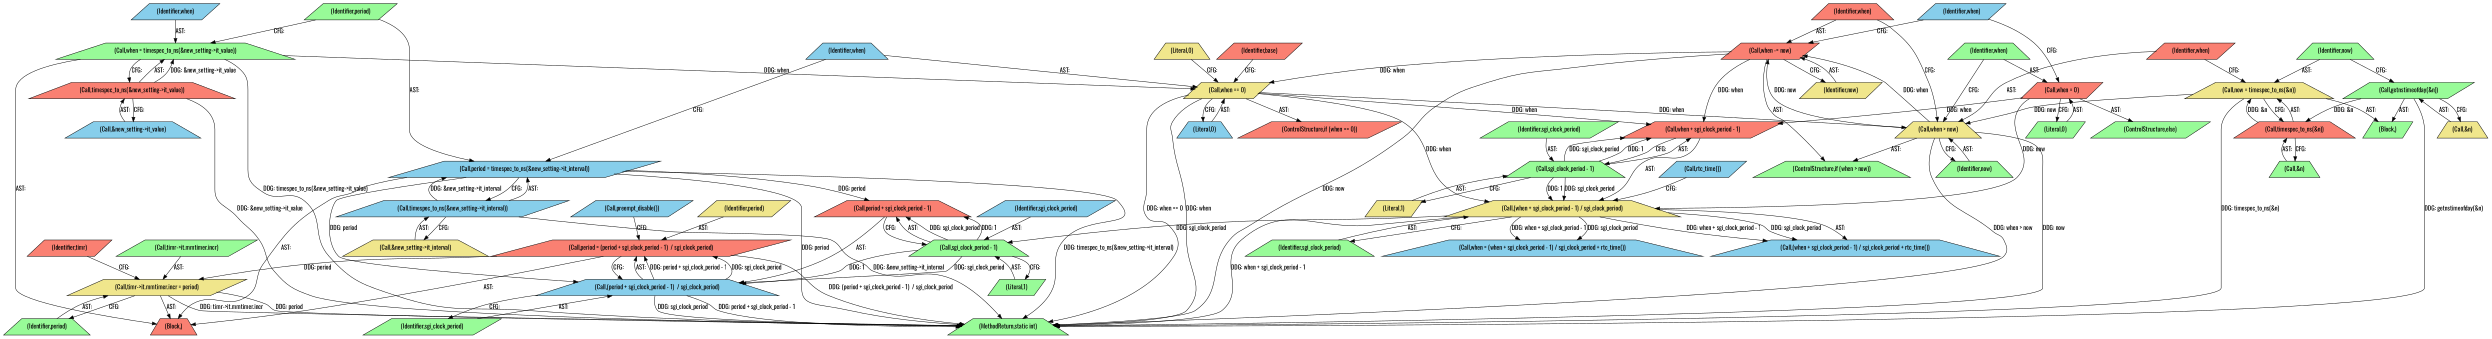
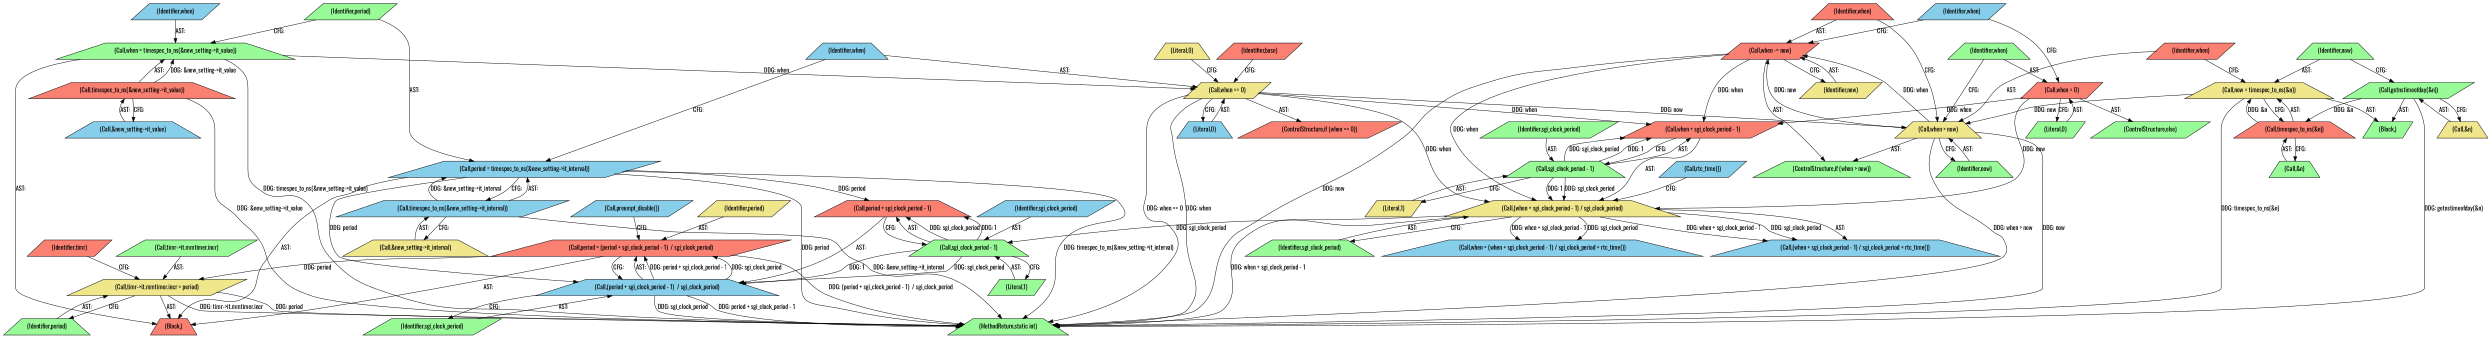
edge "(Call,when -= now)" -> "(Call,when == 0)": now "(Call,when -= now)" -> "(Call,(when + sgi_clock_period - 1) / sgi_clock_period)"
edge "(Call,when = timespec_to_ns(&new_setting->it_value))" -> "(Call,timespec_to_ns(&new_setting->it_value))": removed, label "CFG:"
edge "(Call,when == 0)" -> "(Call,when > now)": label "DDG: when" -> "DDG: now"
